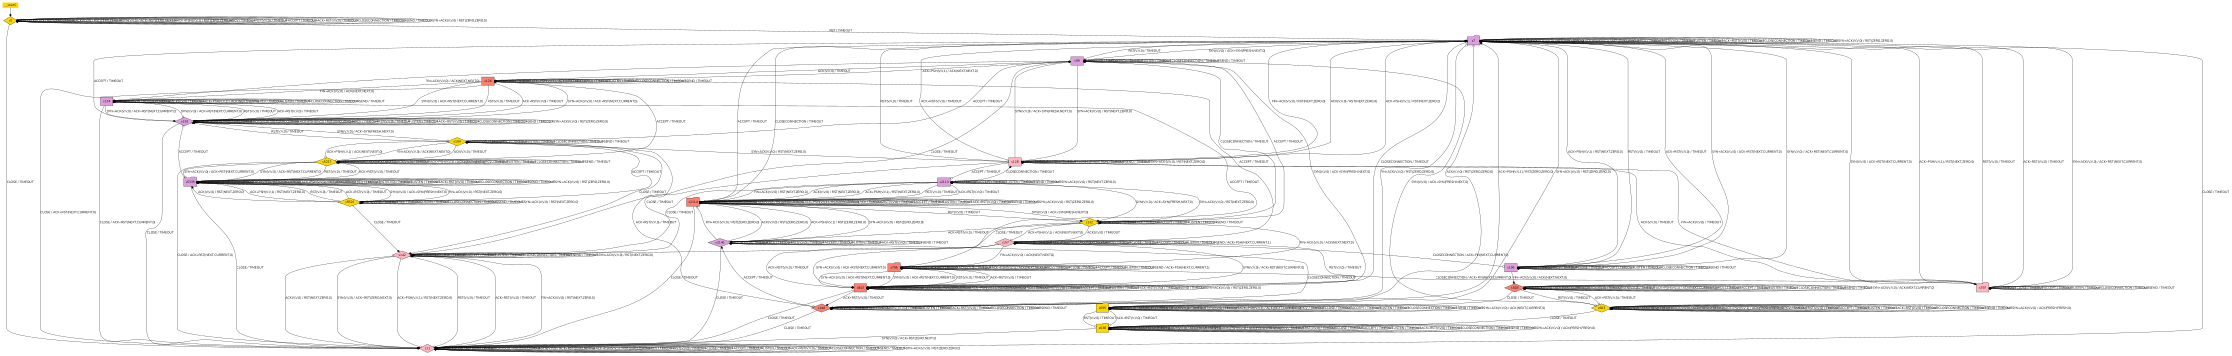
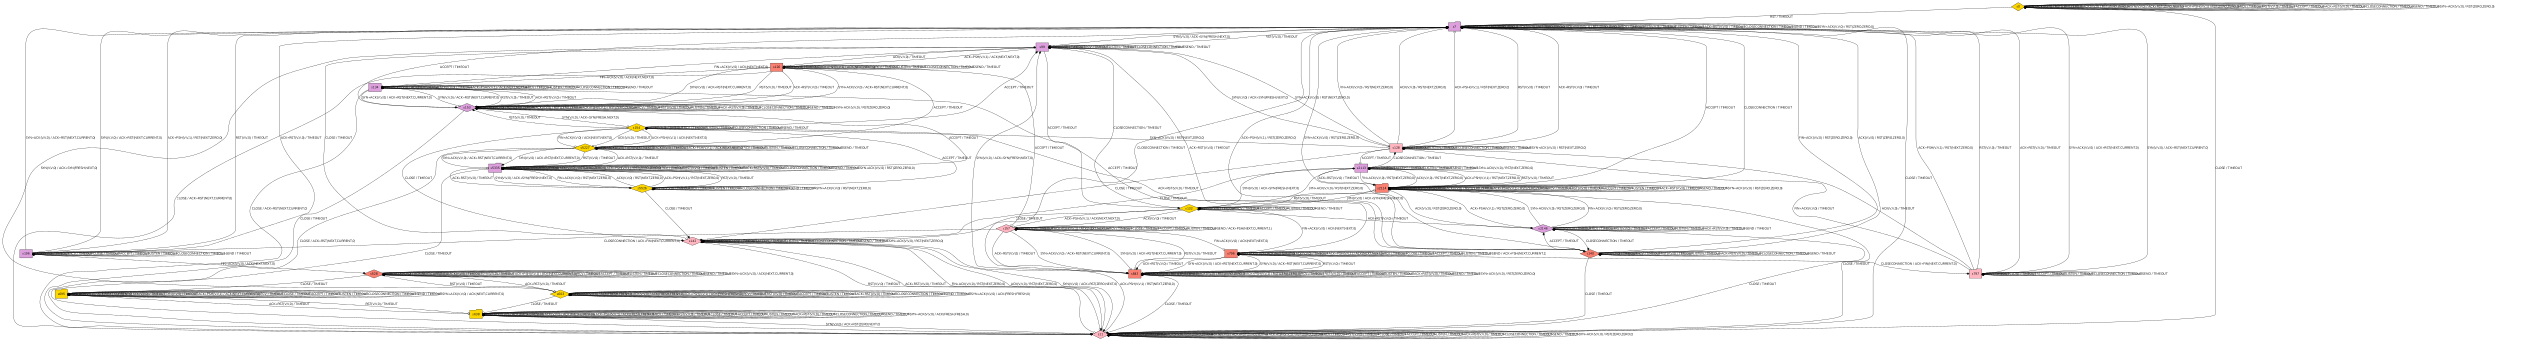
node "__start0": removed
node "s796": shape folder -> box
edge "s843" -> "s140": now "s99" -> "s140"
